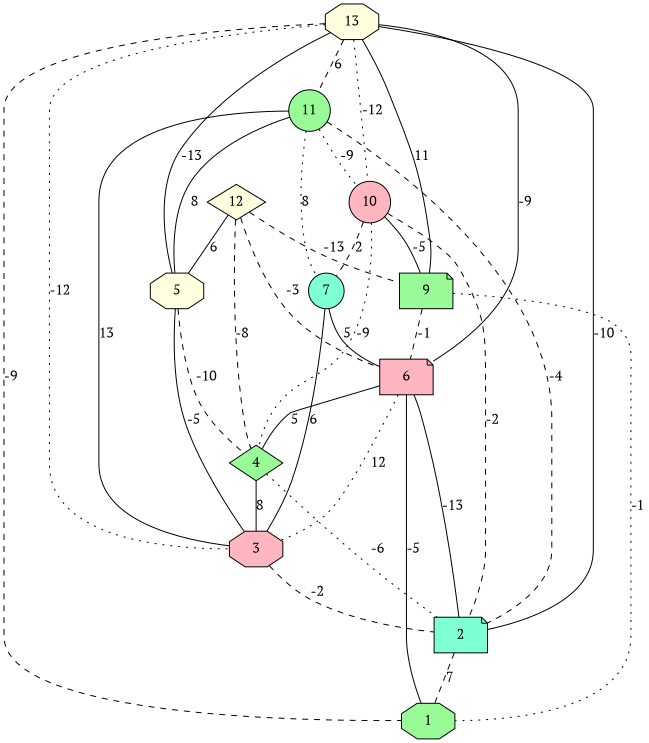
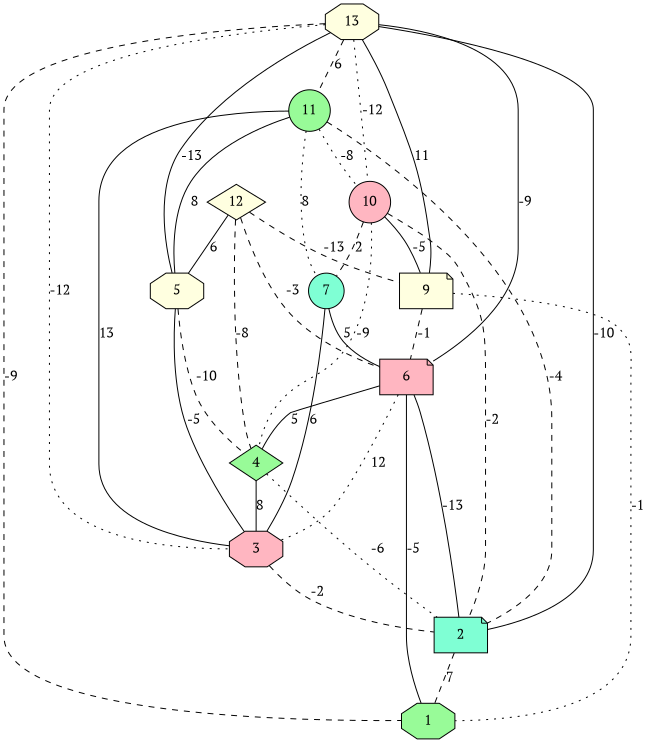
edge "11" -- "10": label "-9" -> "-8"
node "9": fillcolor palegreen -> lightyellow
